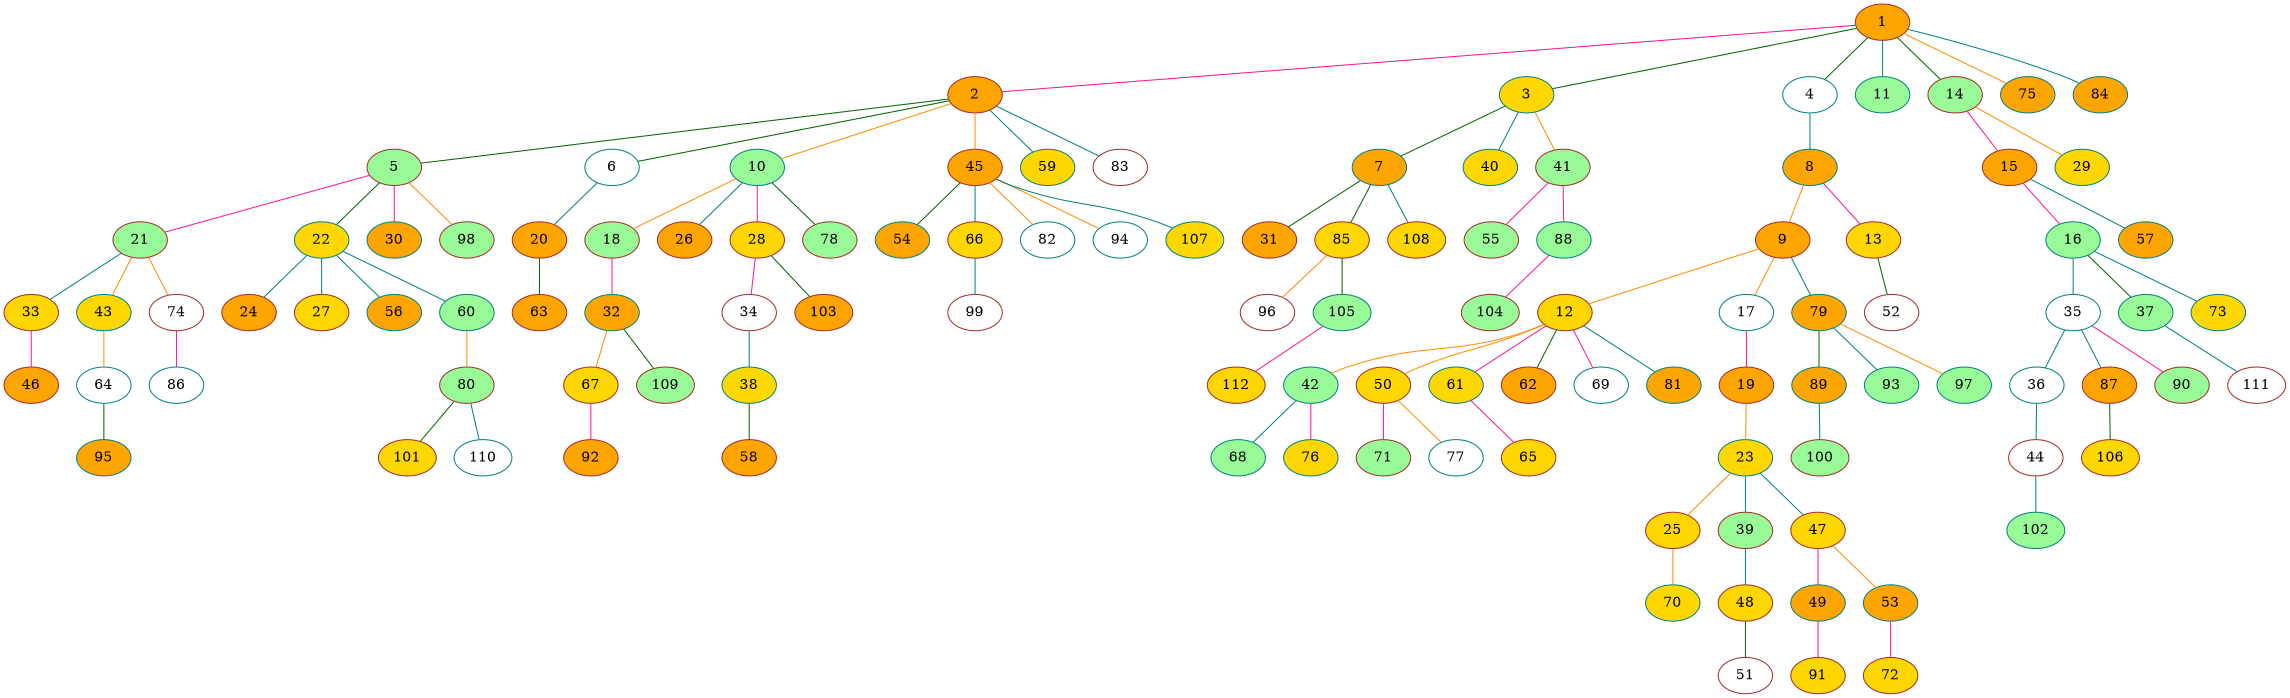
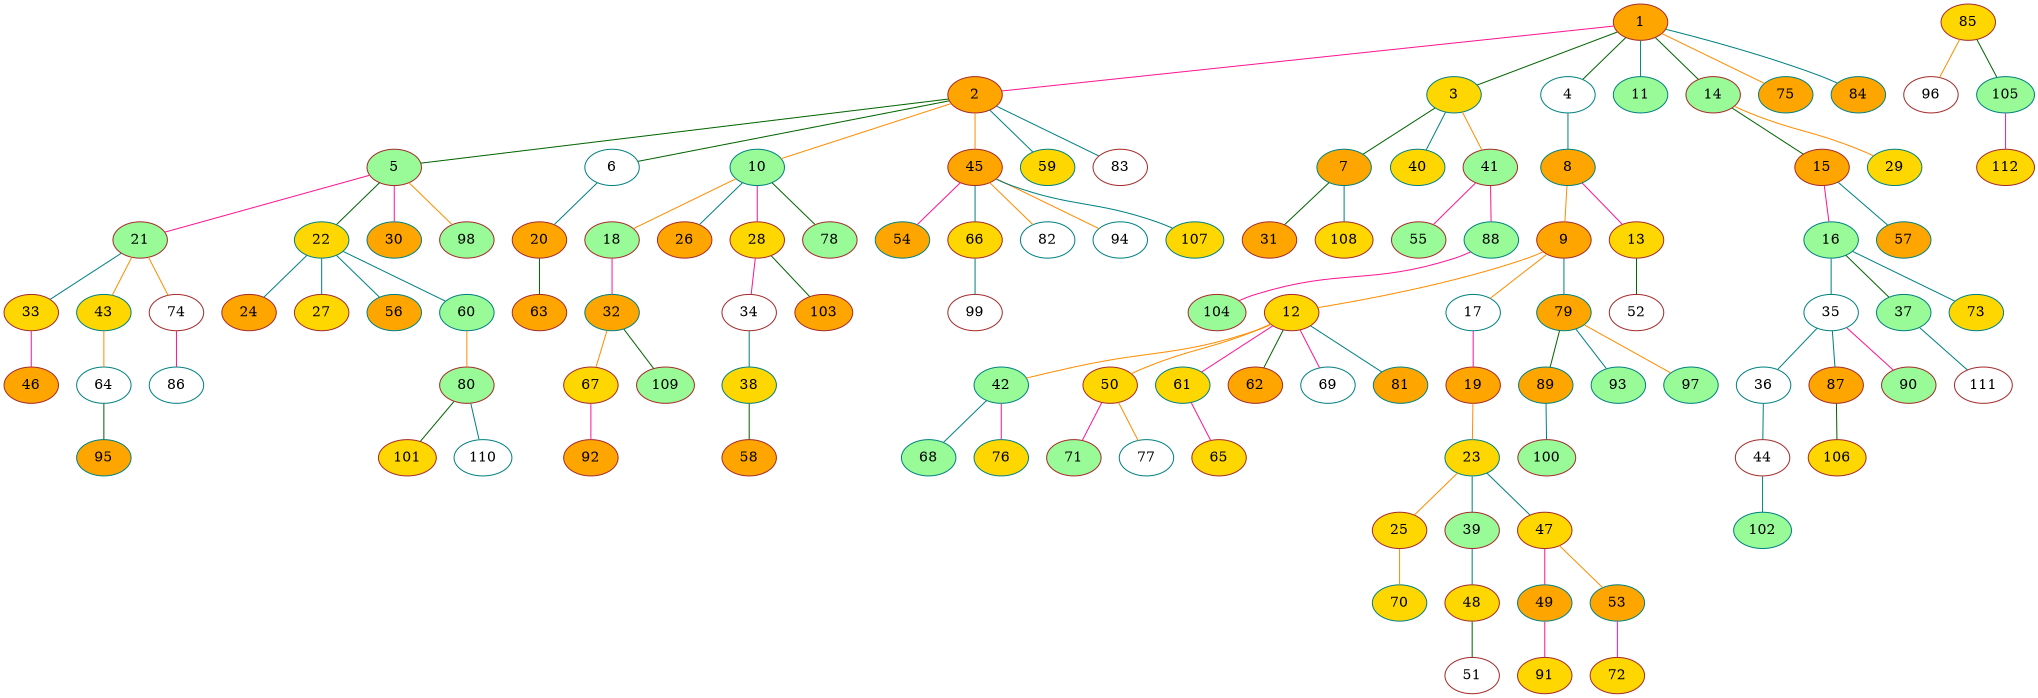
edge "14" -- "15": color deeppink -> darkgreen
edge "45" -- "54": color darkgreen -> deeppink
edge "7" -- "85": removed
